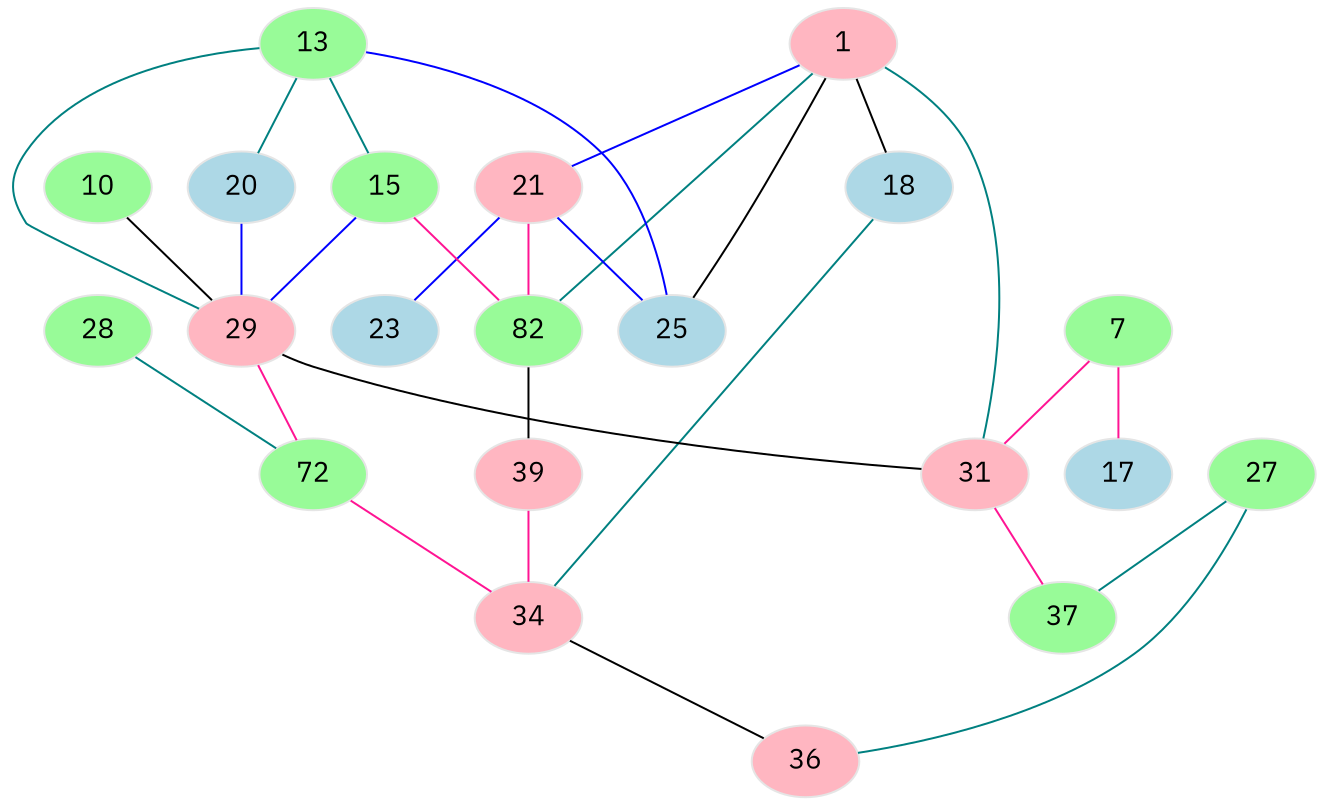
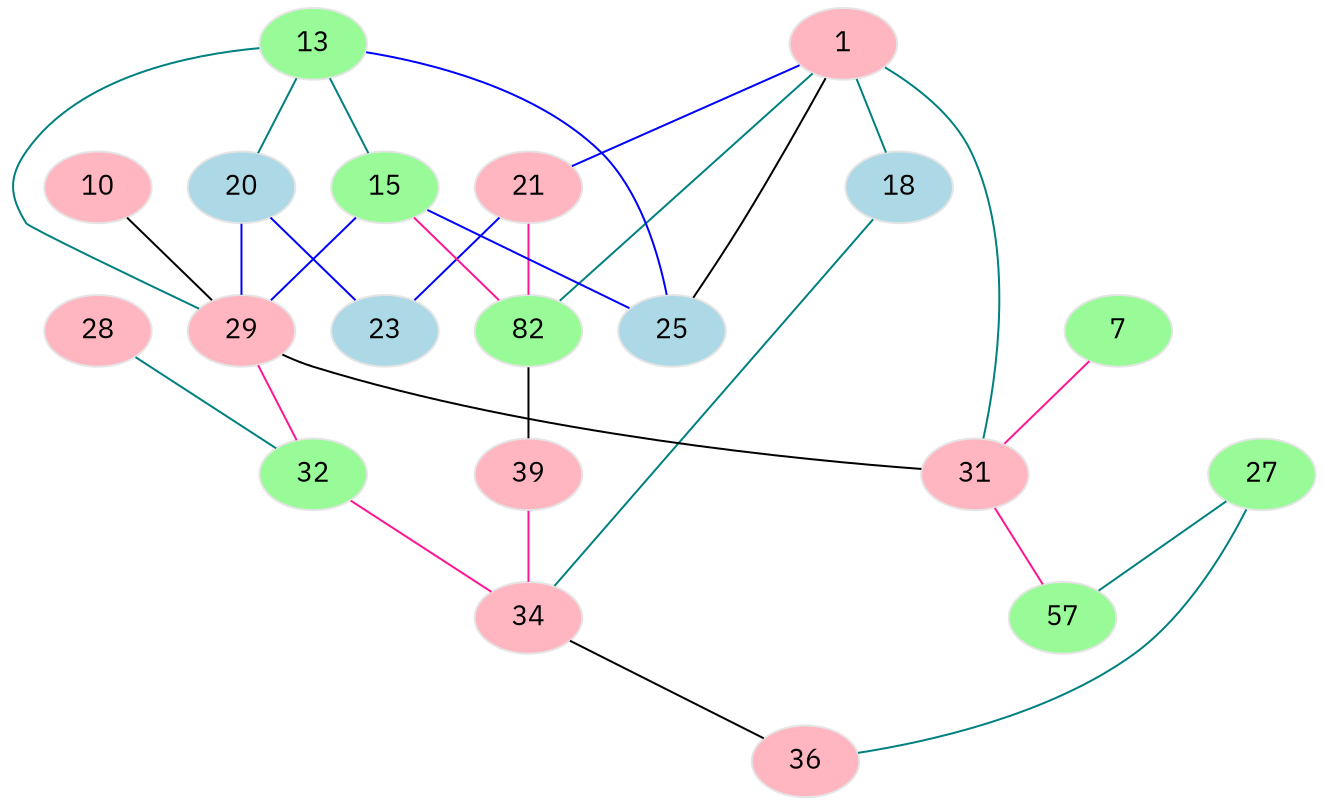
edge "1" -- "18": color black -> teal
node "10": fillcolor palegreen -> lightpink
edge "20" -- "23": added
edge "21" -- "25": now "15" -- "25"
node "28": fillcolor palegreen -> lightpink
node "72": label "72" -> "32"
node "17": removed
node "37": label "37" -> "57"
